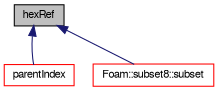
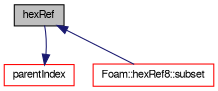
edge "parentIndex" -> "hexRef": reversed
node "Foam::subset8::subset": label "Foam::subset8::subset" -> "Foam::hexRef8::subset"
